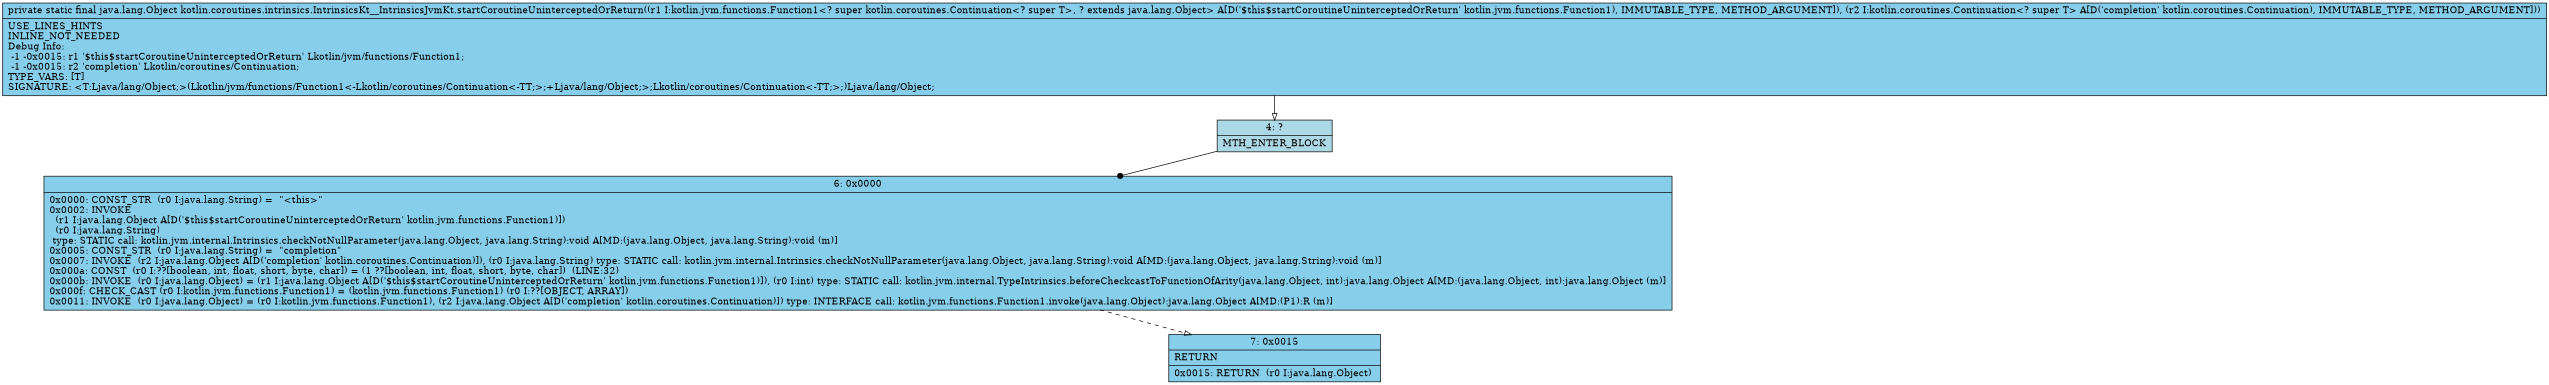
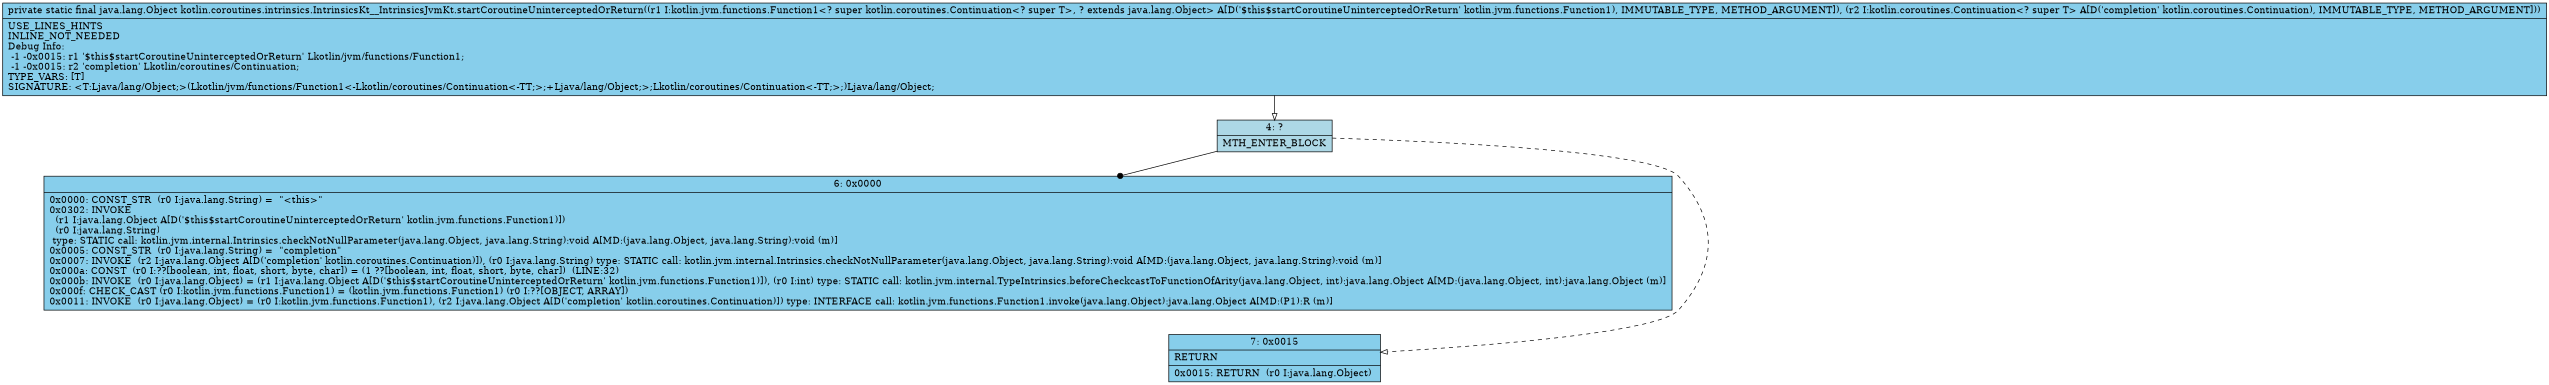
node "6: 0x0000": text "0x0002: INVOKE" -> "0x0302: INVOKE"
edge "6: 0x0000" -> "7: 0x0015": now "4: ?" -> "7: 0x0015"
